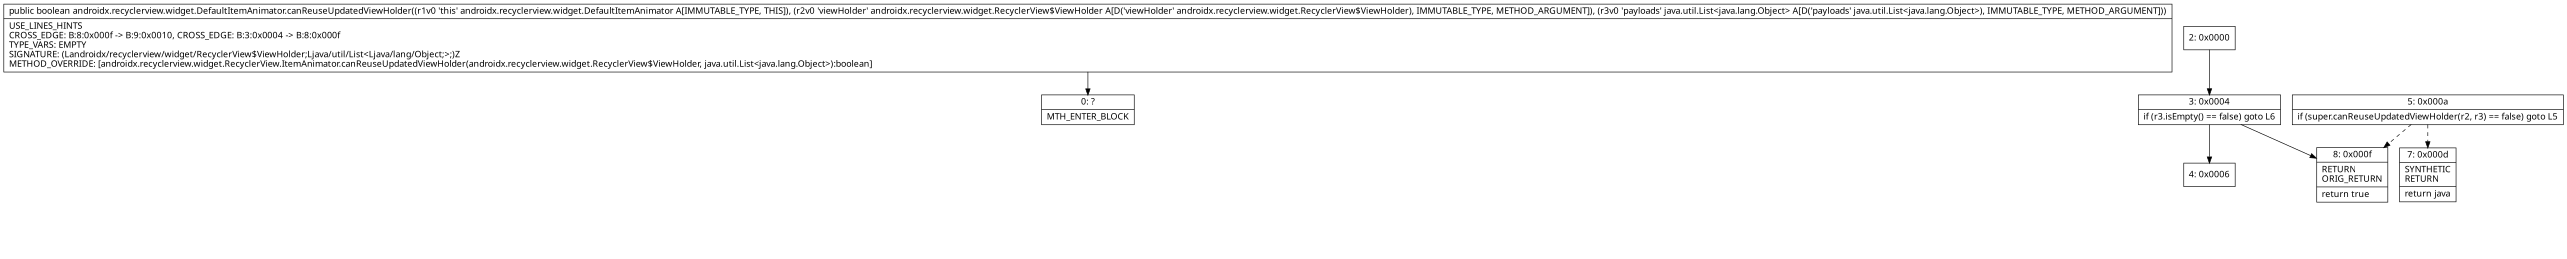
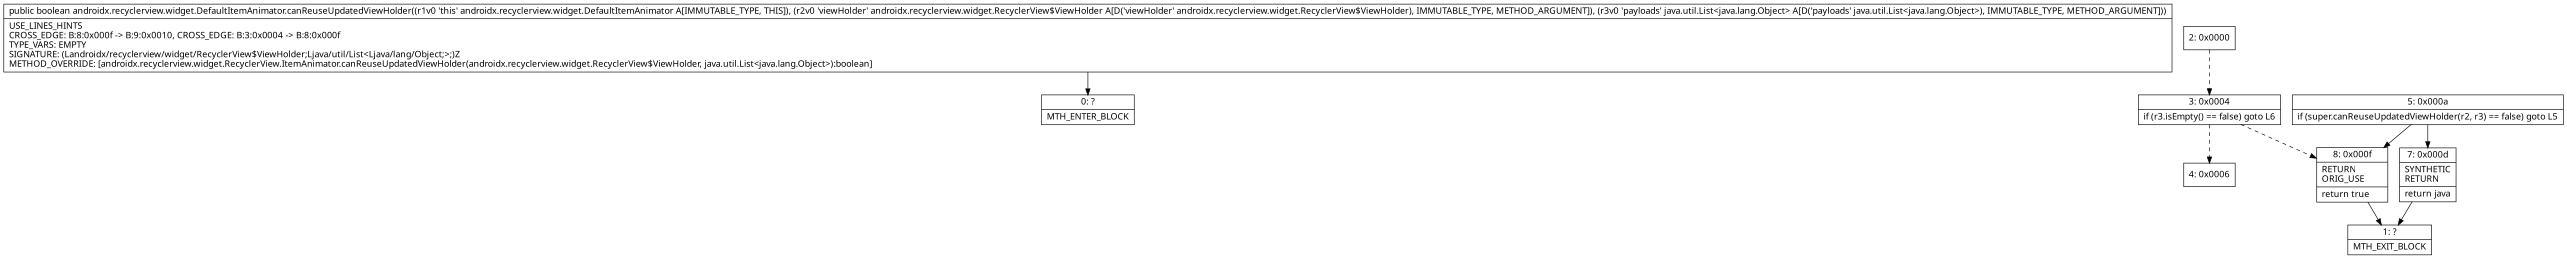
edge "2: 0x0000" -> "3: 0x0004": style solid -> dashed
edge "5: 0x000a" -> "7: 0x000d": style dashed -> solid
edge "5: 0x000a" -> "8: 0x000f": style dashed -> solid
edge "3: 0x0004" -> "8: 0x000f": style solid -> dashed
edge "3: 0x0004" -> "4: 0x0006": style solid -> dashed
node "8: 0x000f": text "ORIG_RETURN" -> "ORIG_USE"
node "1: ?": added
